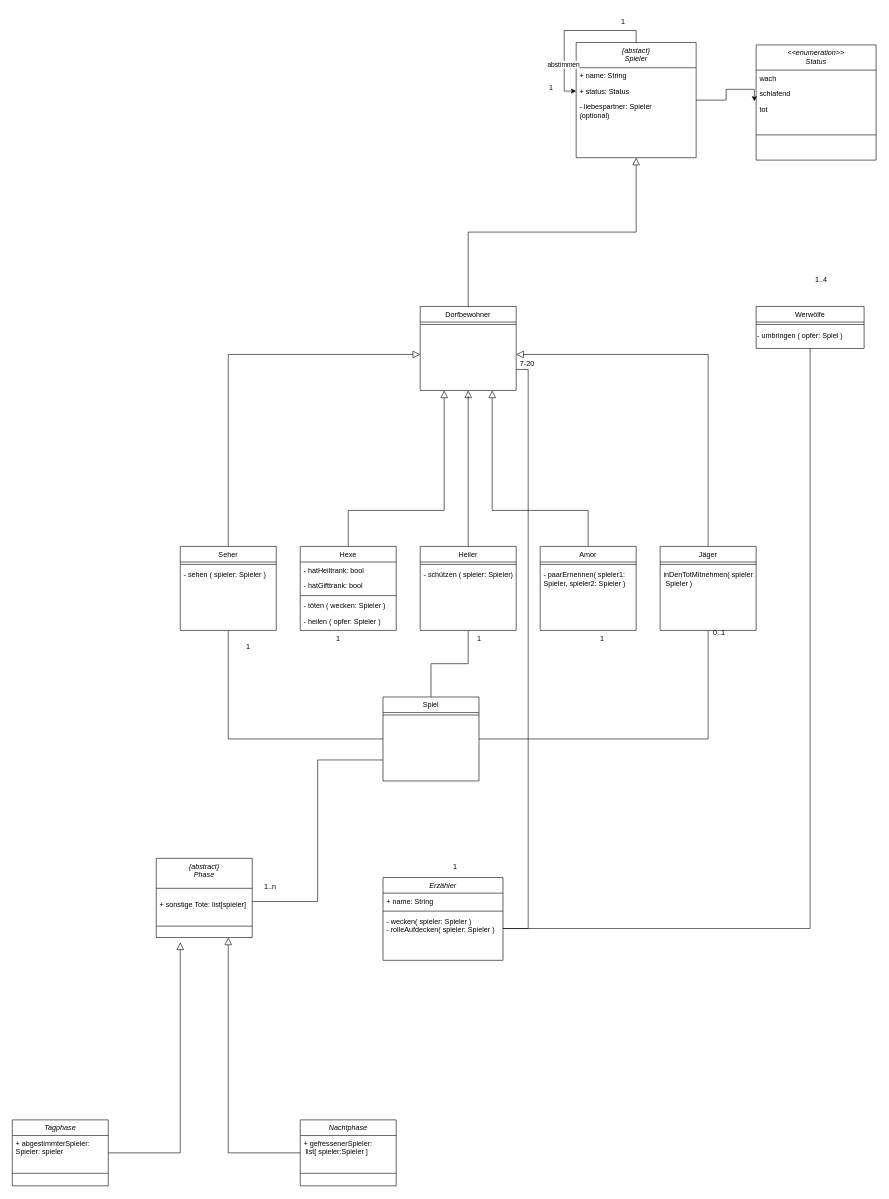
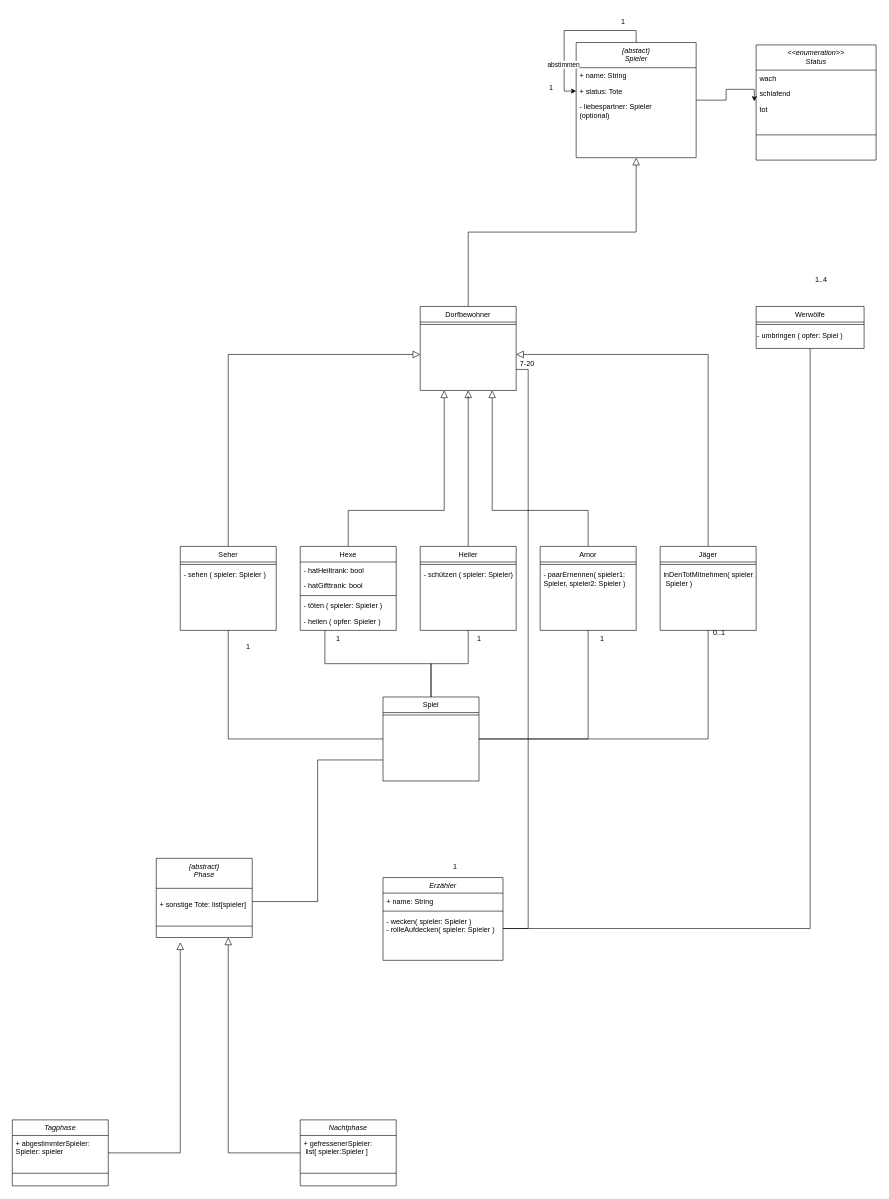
node "+ status: Status": label "+ status: Status" -> "+ status: Tote"
node "- töten ( wecken: Spieler )": label "- töten ( wecken: Spieler )" -> "- töten ( spieler: Spieler )"
edge "- heilen ( opfer: Spieler )" -- "Spiel": added
edge "Amor" -- "Spiel": added
node "1..n": removed
